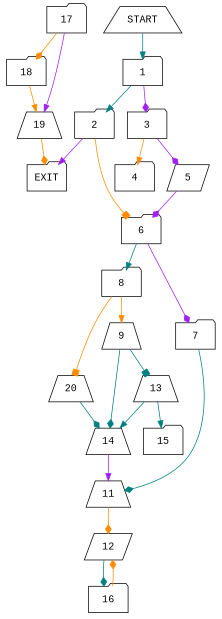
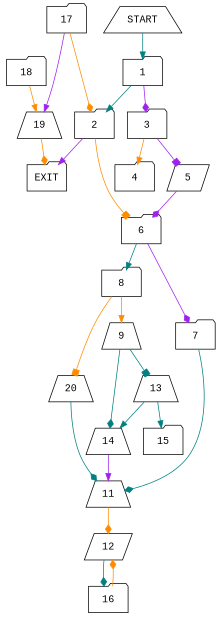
edge "17" -> "18": now "17" -> "2"
edge "3" -> "5": arrowhead diamond -> box
edge "20" -> "14": now "20" -> "11"
